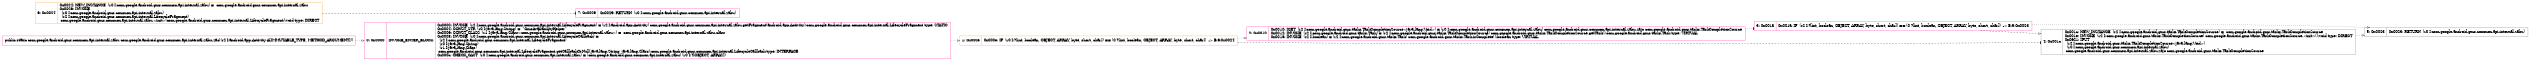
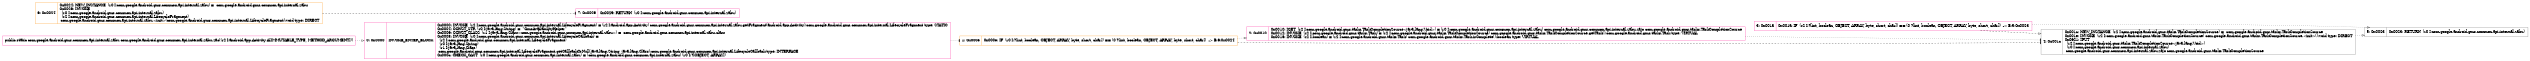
edge "2: 0x0010" -> "3: 0x001a": now "2: 0x0010" -> "4: 0x001c"
edge "0: 0x0000" -> "1: 0x000e": arrowhead onormal -> tee
